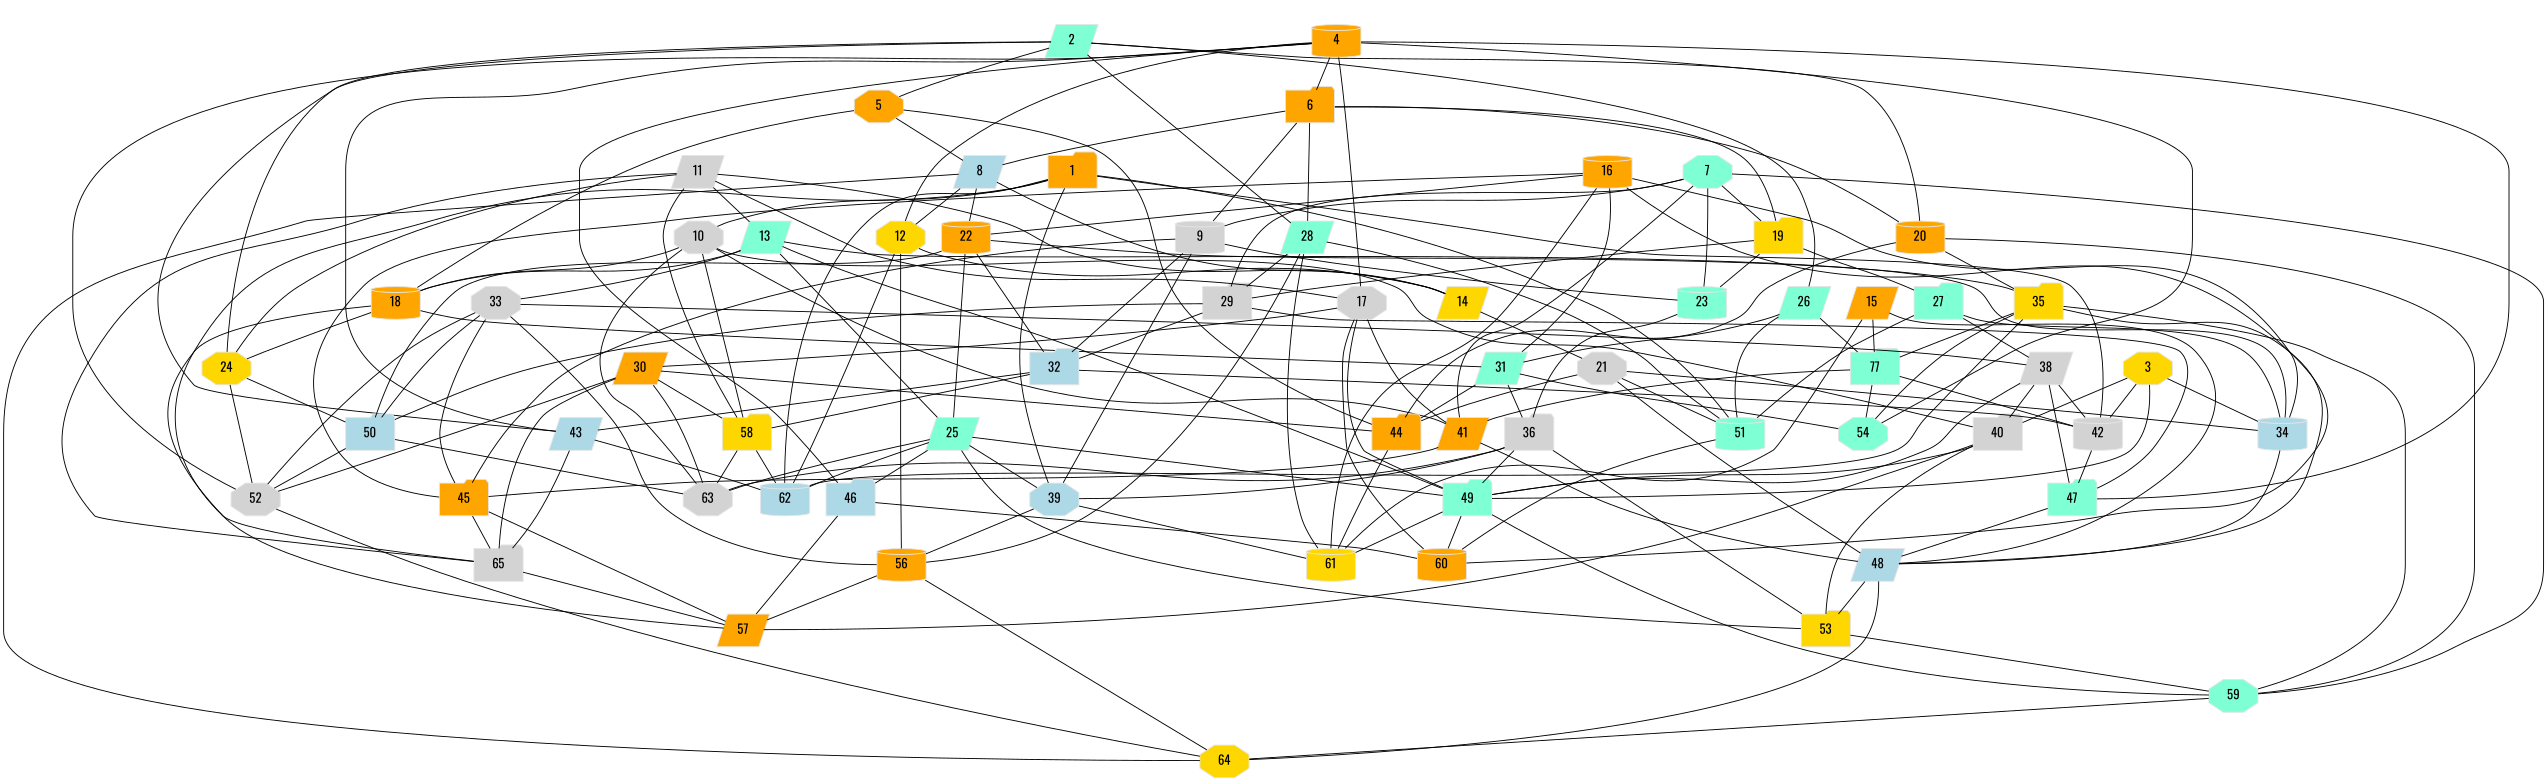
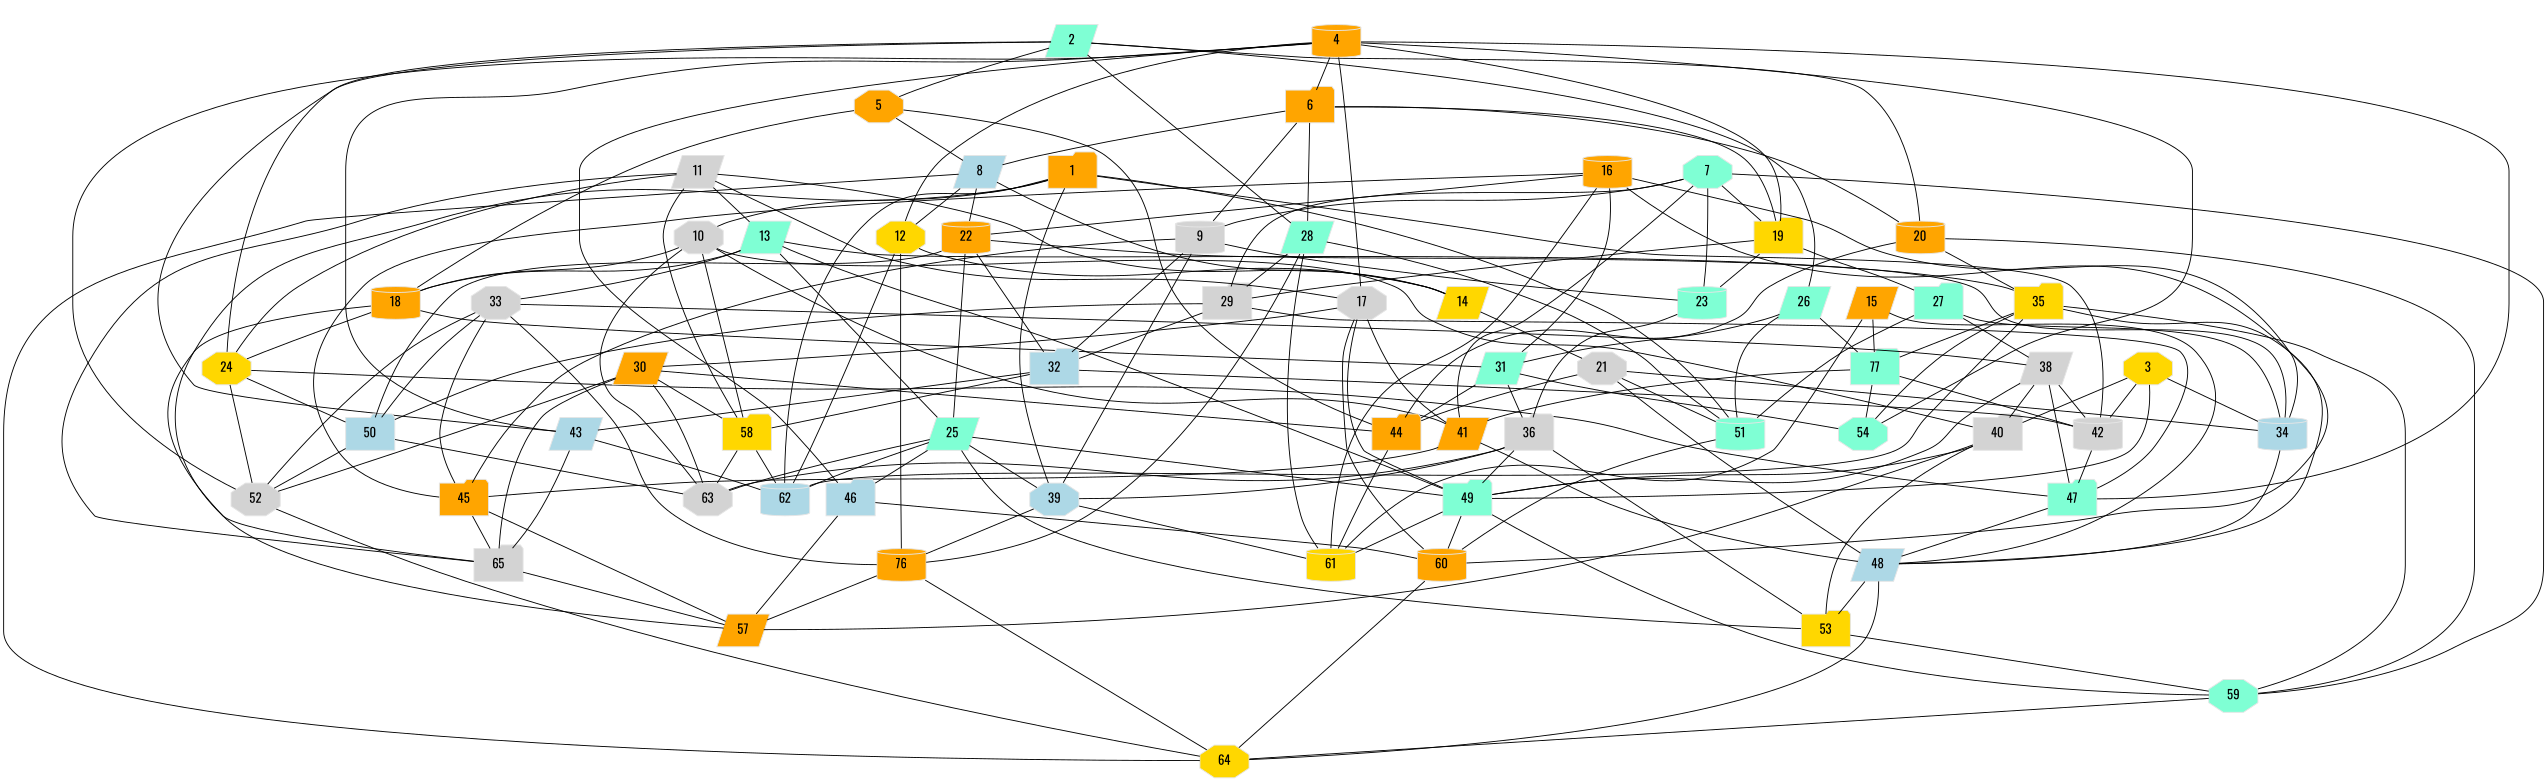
edge "4" -- "19": added
edge "24" -- "47": added
node "56": label "56" -> "76"
edge "60" -- "64": added
